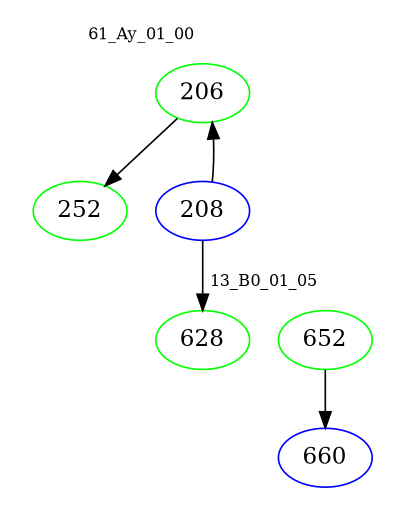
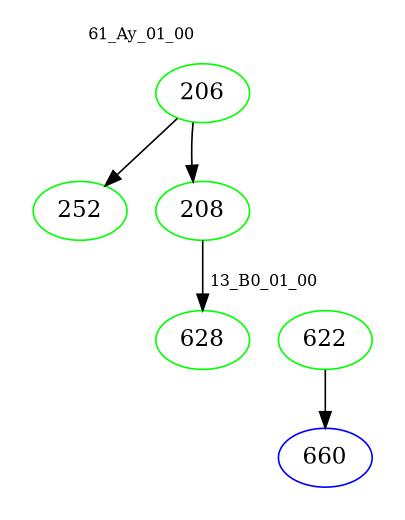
edge "208" -> "206": reversed
node "208": color blue -> green
cluster "13_B0_01_05": label "13_B0_01_05" -> "13_B0_01_00"
node "652": label "652" -> "622"
